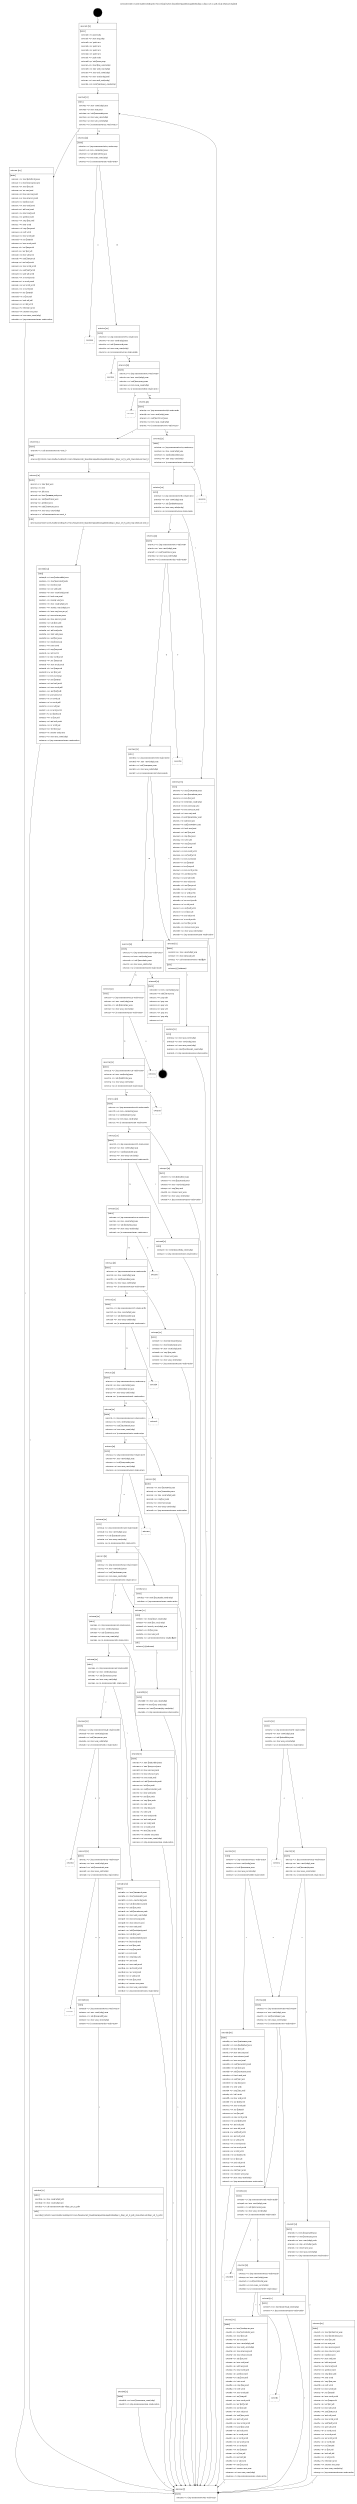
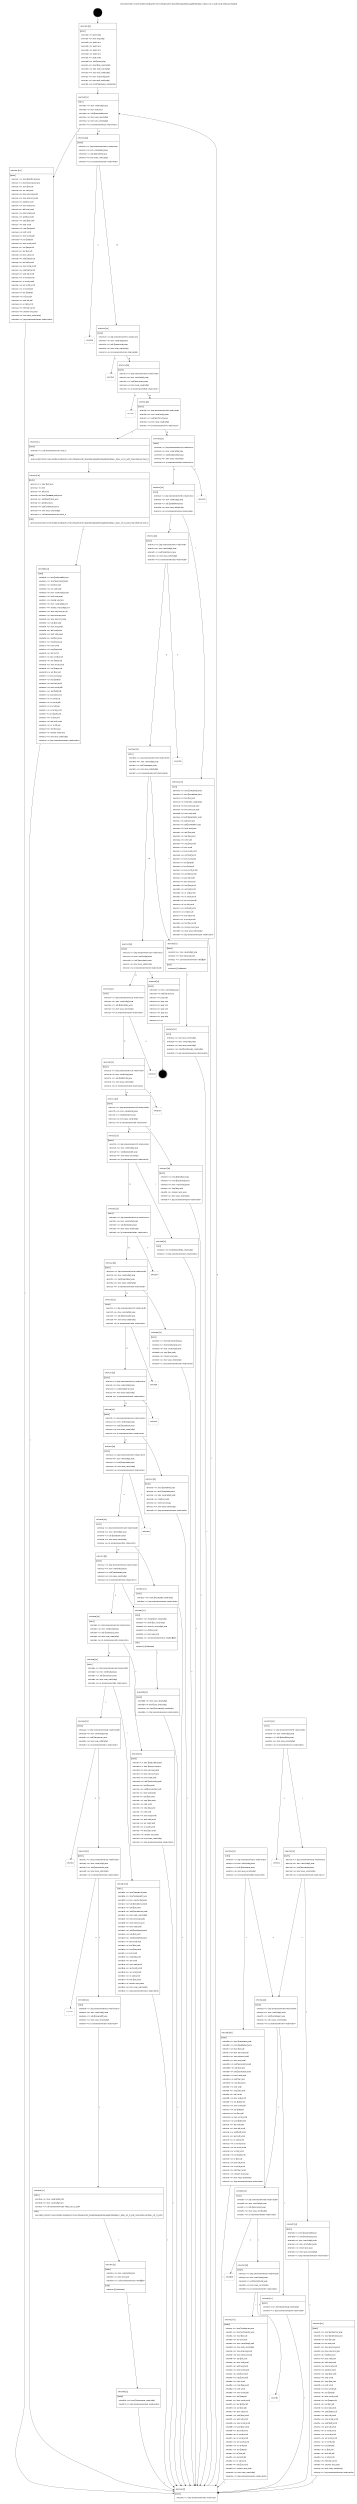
node "0x401b41 [12]": added
